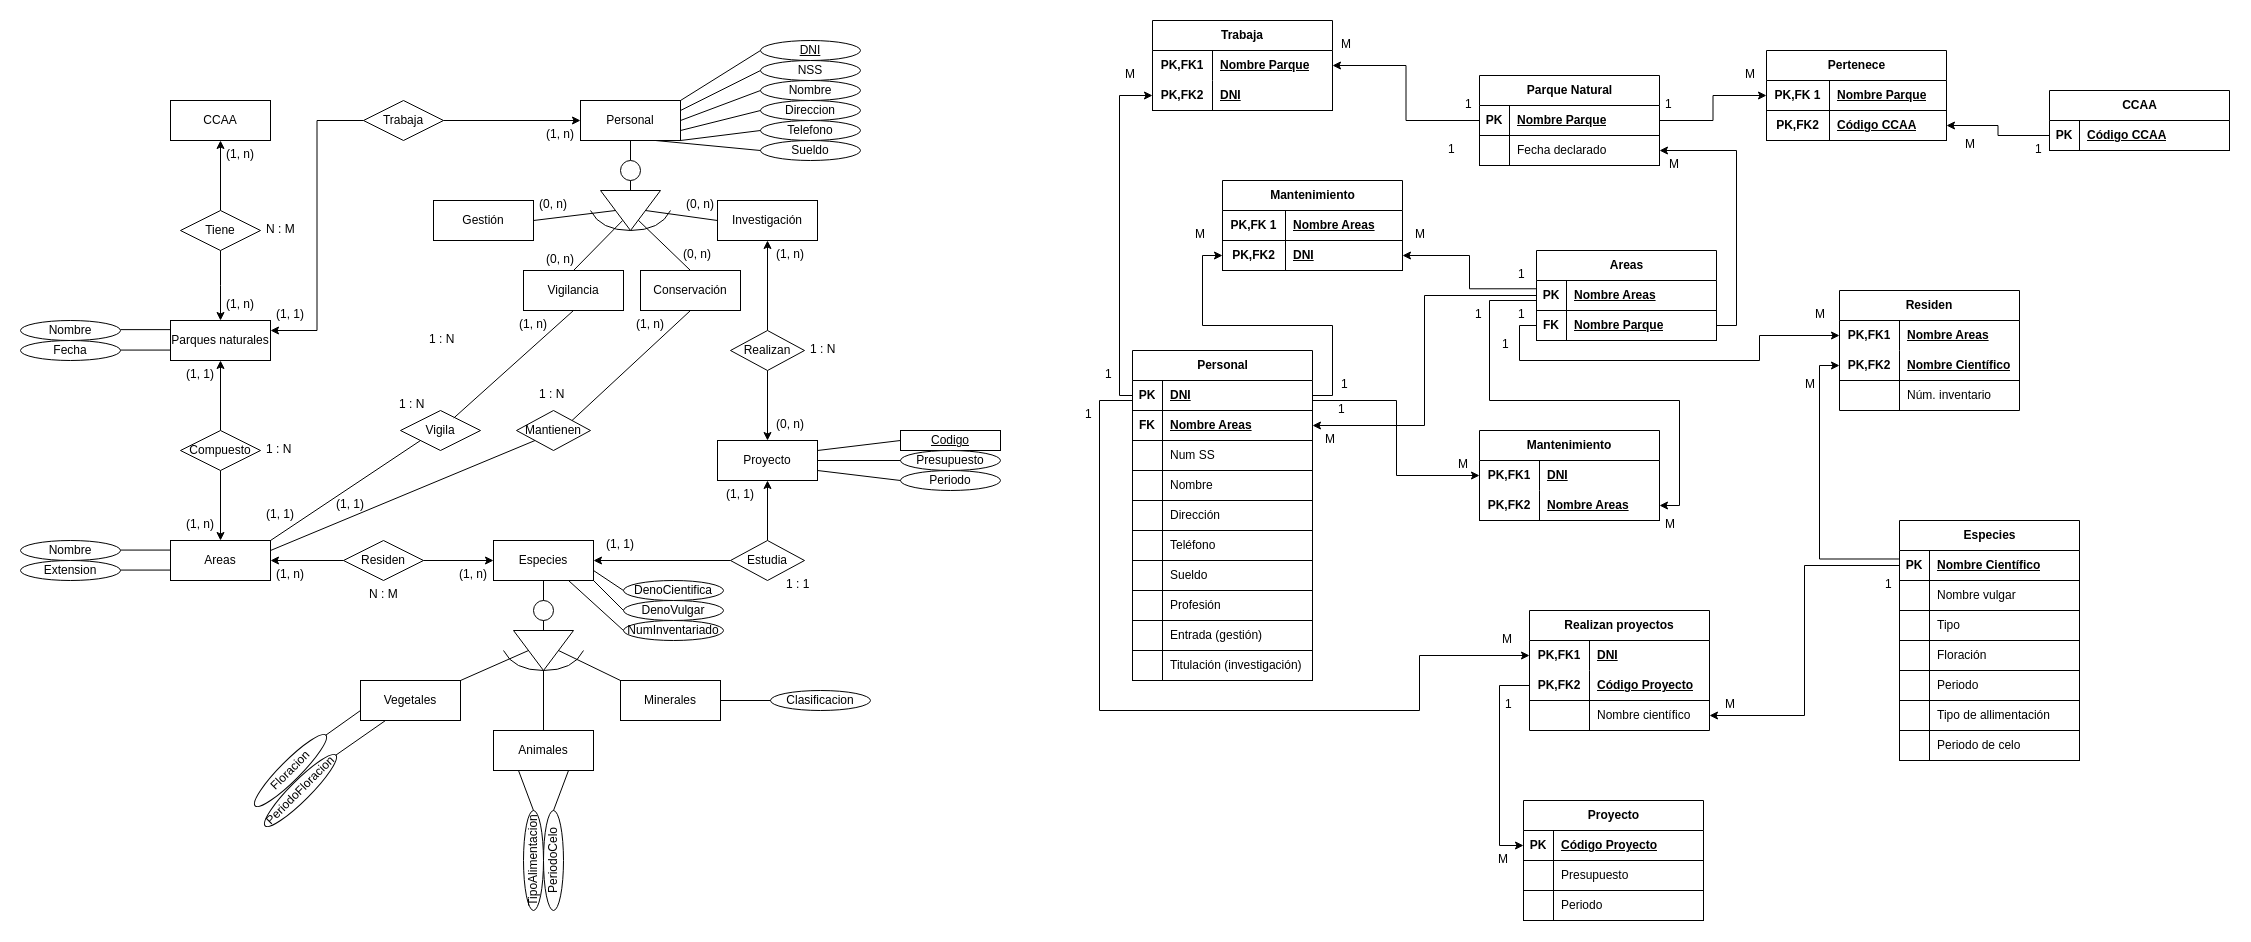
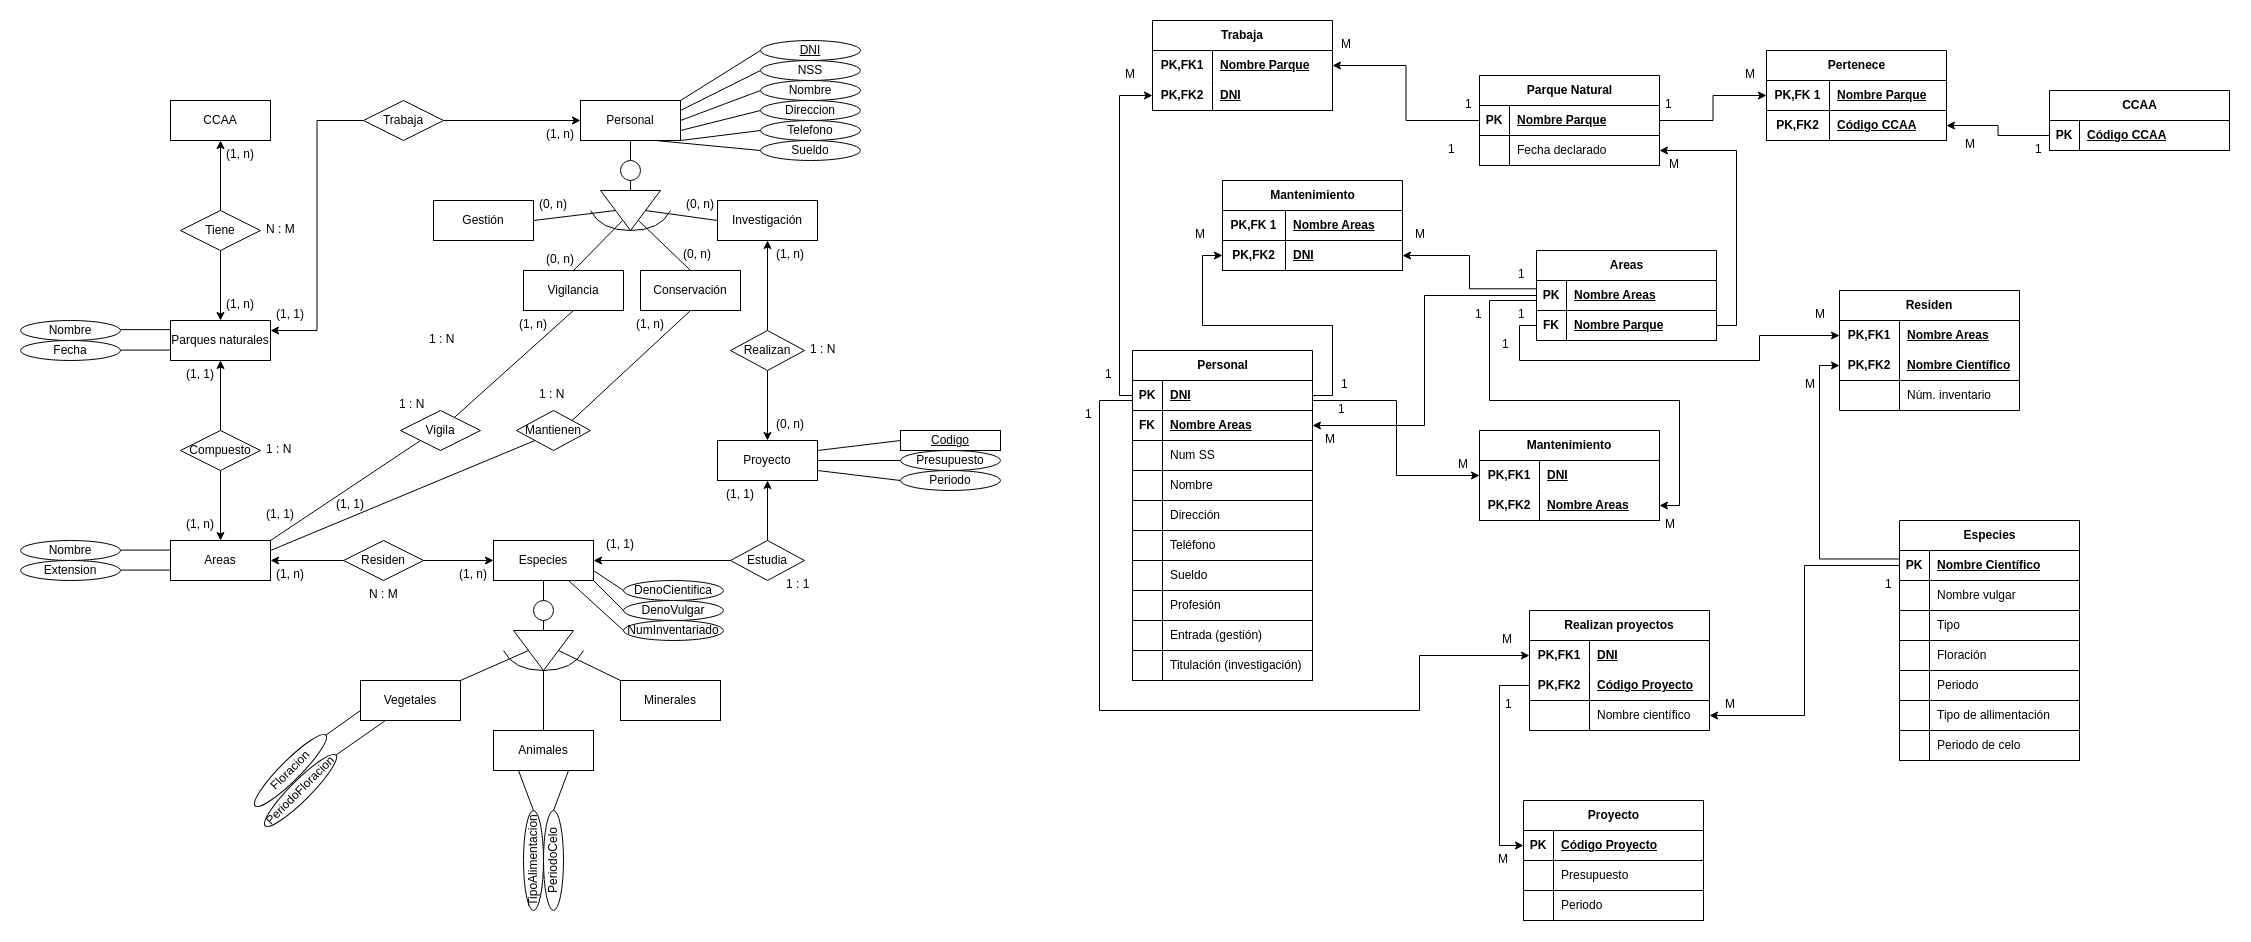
edge "Minerales" -- "Clasificacion": removed
node "Clasificacion": removed
